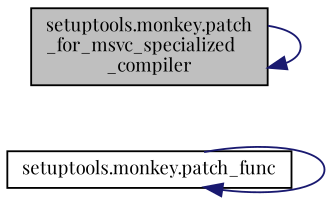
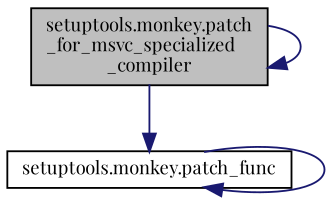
edge "setuptools.monkey.patch _for_msvc_specialized _compiler" -> "setuptools.monkey.patch_func": added
